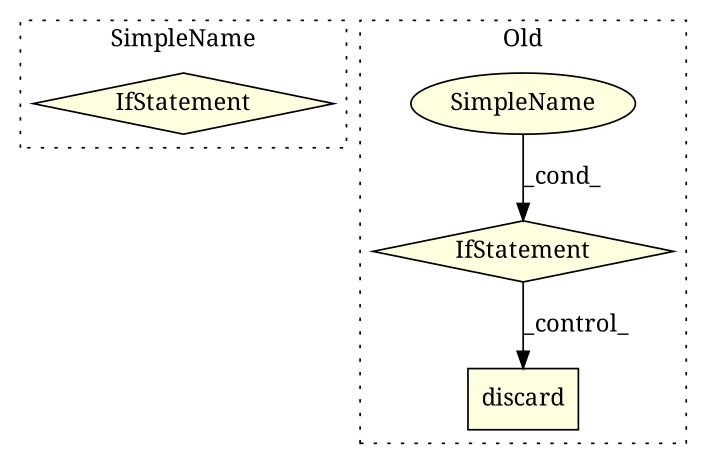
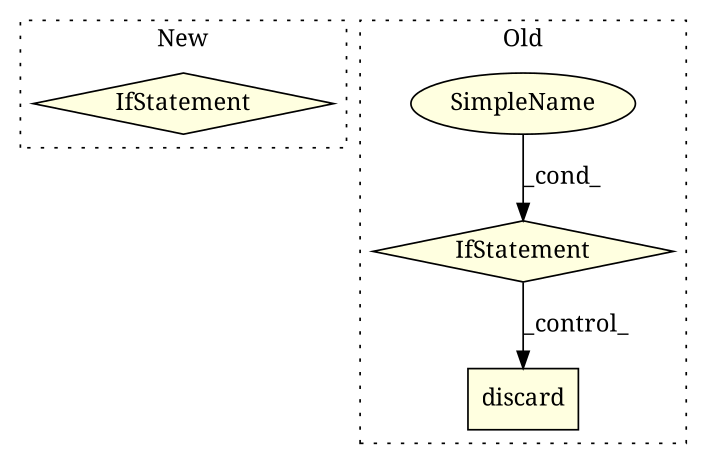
cluster "SimpleName": label "SimpleName" -> "New"
